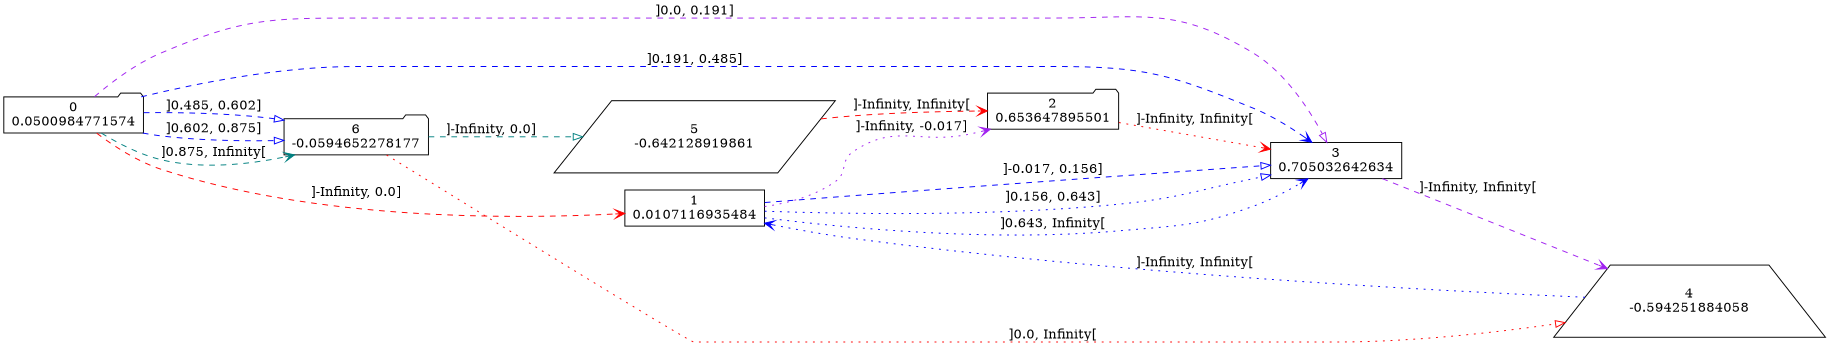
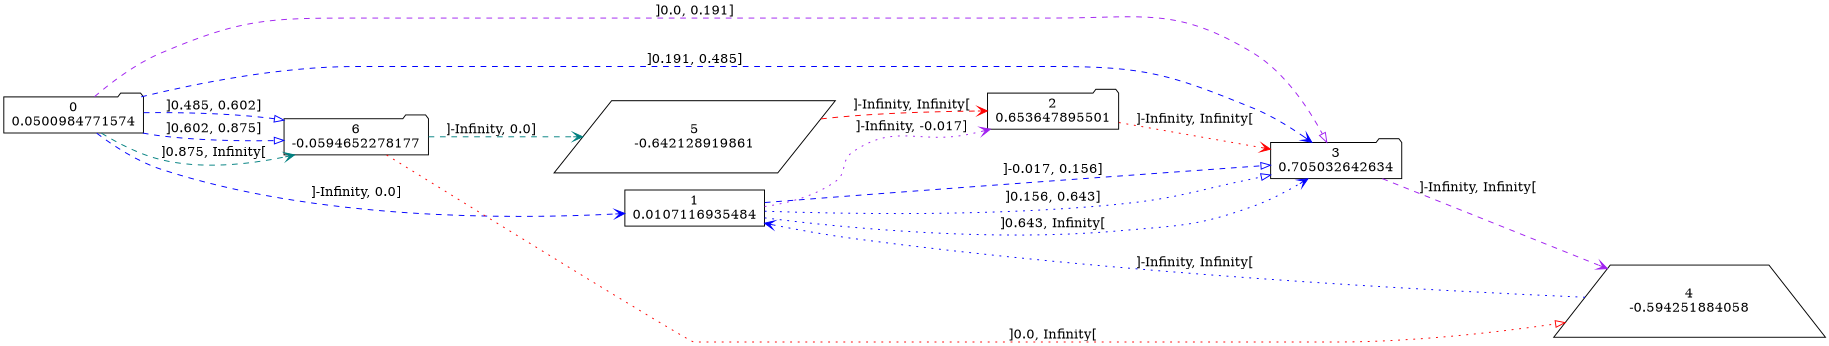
edge "6 -0.0594652278177" -> "5 -0.642128919861": arrowhead onormal -> vee
node "3 0.705032642634": shape box -> folder
edge "0 0.0500984771574" -> "1 0.0107116935484": color red -> blue
